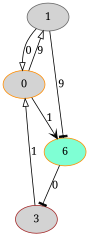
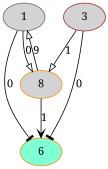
node "0": label "0" -> "8"
edge "1" -> "6": label "9" -> "0"
edge "6" -> "3": reversed
